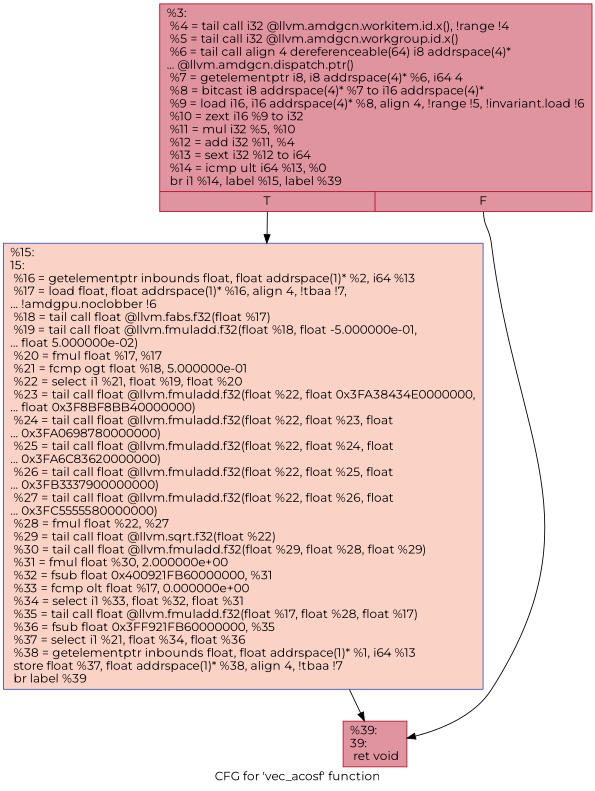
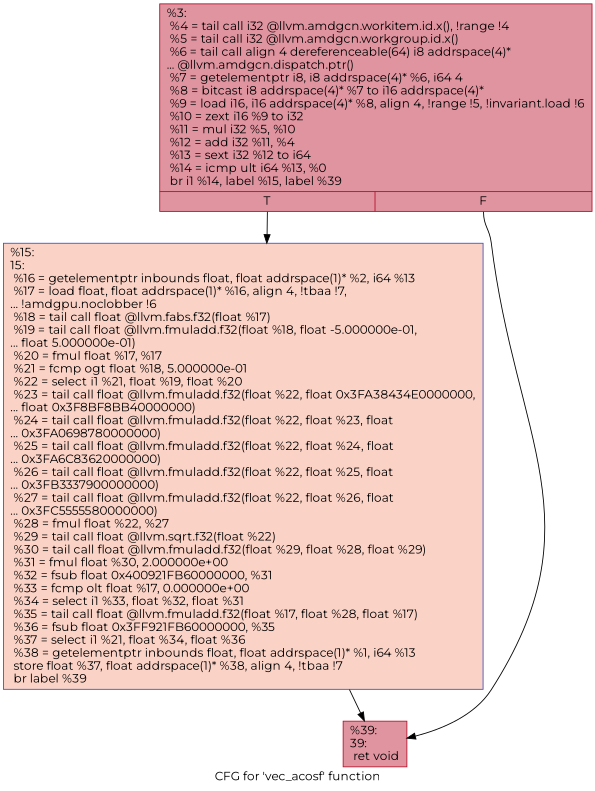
node "%15:": text "... float 5.000000e-02)" -> "... float 5.000000e-01)"
